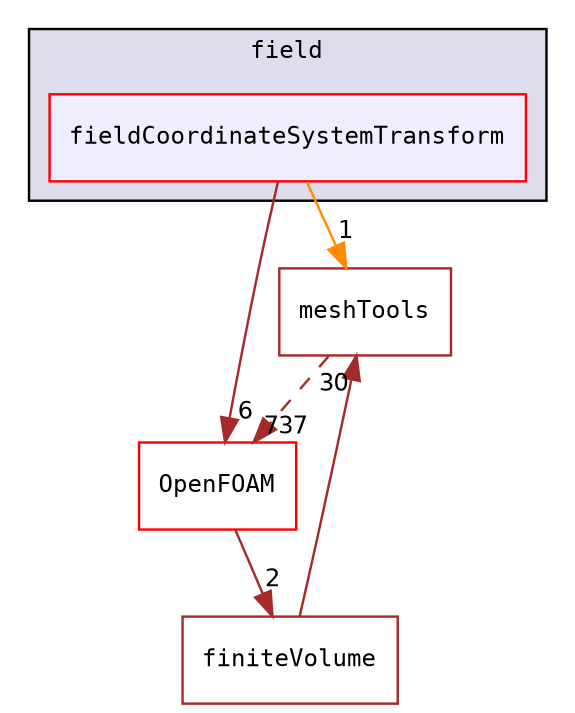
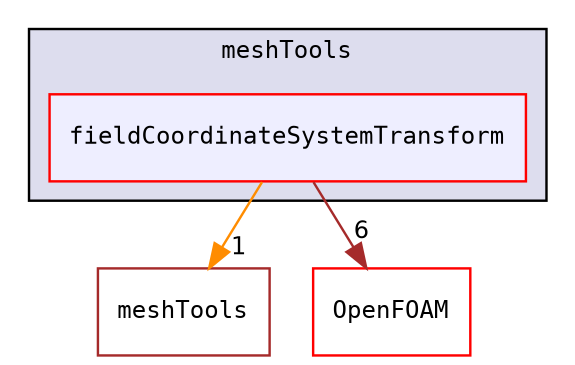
cluster "field": label "field" -> "meshTools"
edge "meshTools" -> "OpenFOAM": removed
node "finiteVolume": removed
